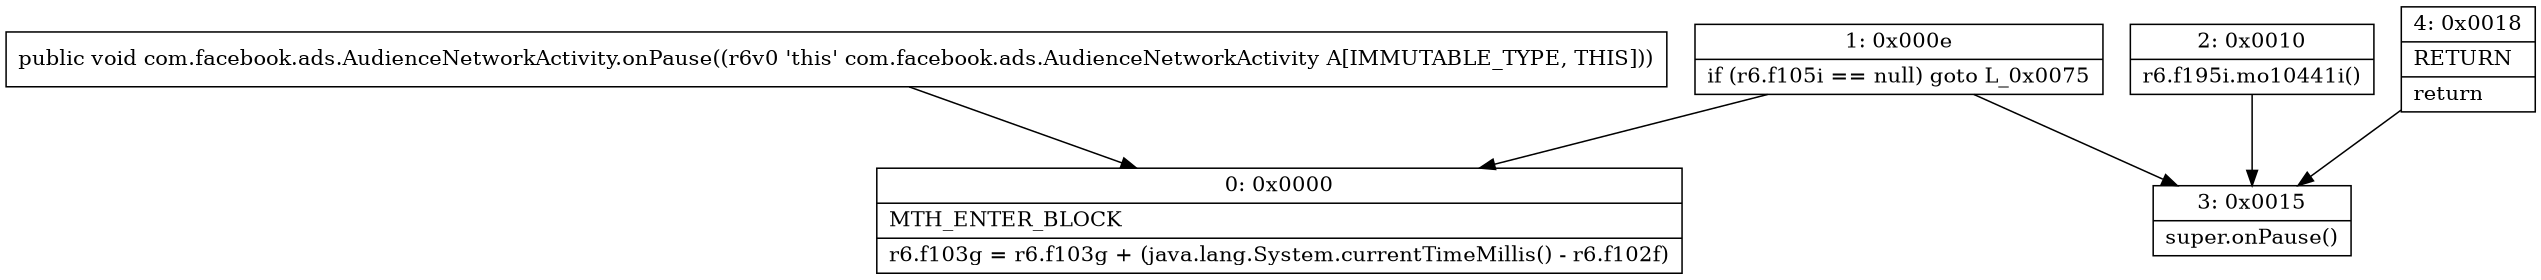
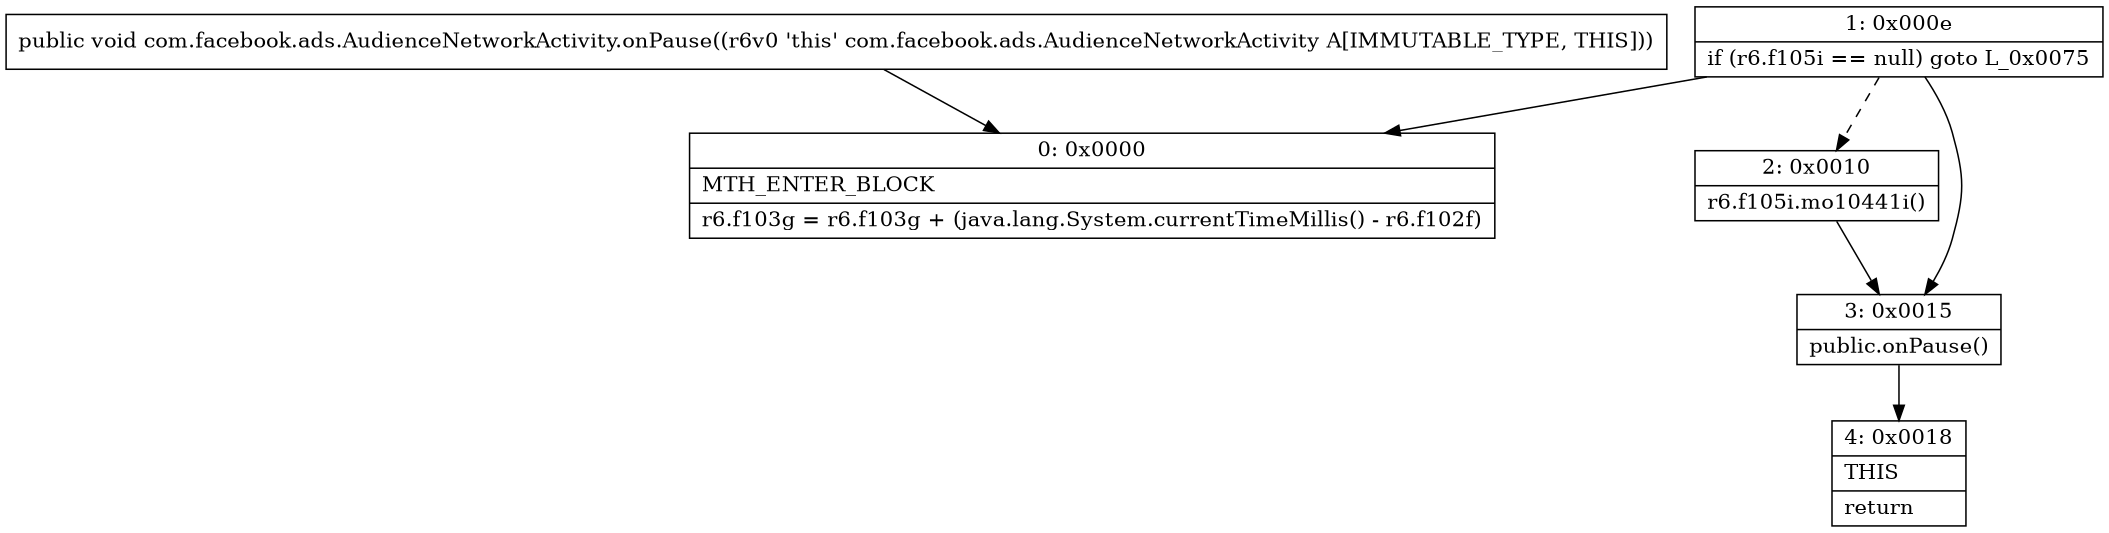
node "4: 0x0018": text "RETURN" -> "THIS"
node "2: 0x0010": text "r6.f195i.mo10441i()" -> "r6.f105i.mo10441i()"
edge "1: 0x000e" -> "2: 0x0010": added
edge "4: 0x0018" -> "3: 0x0015": reversed
node "3: 0x0015": text "super.onPause()" -> "public.onPause()"
